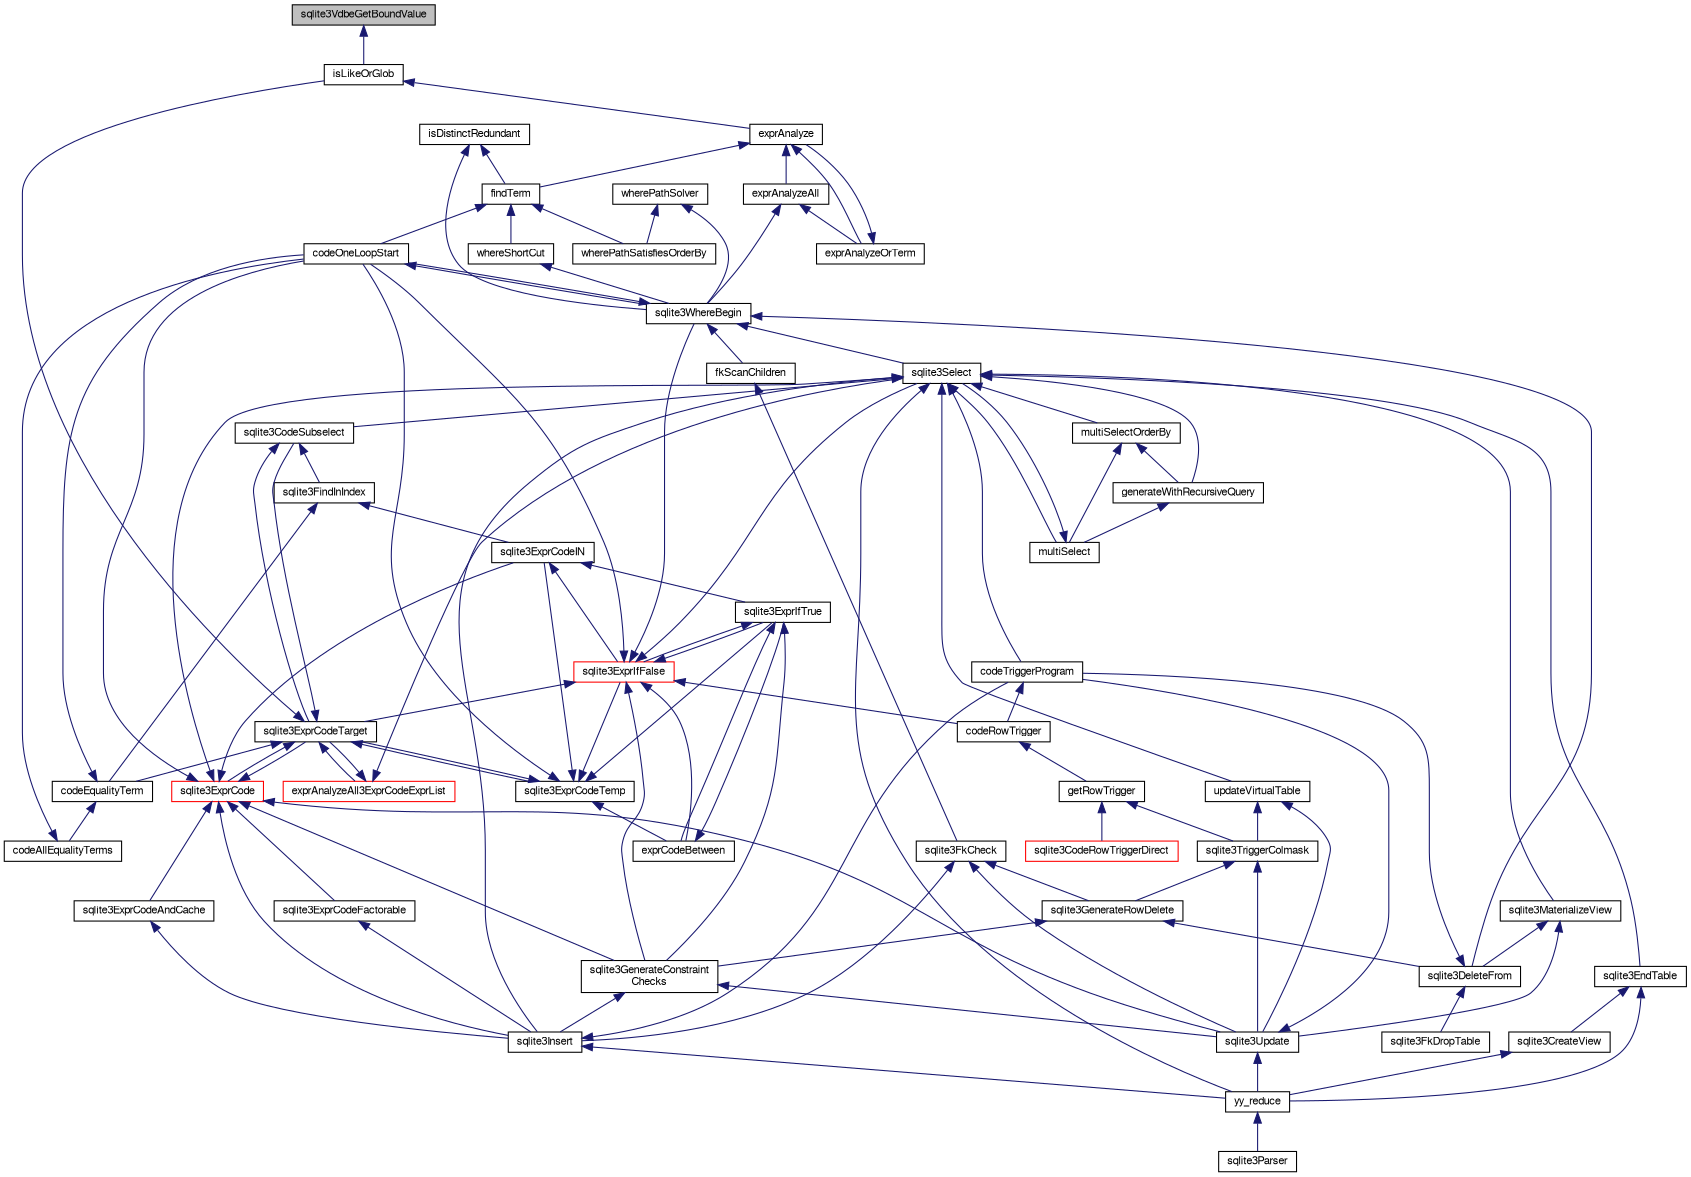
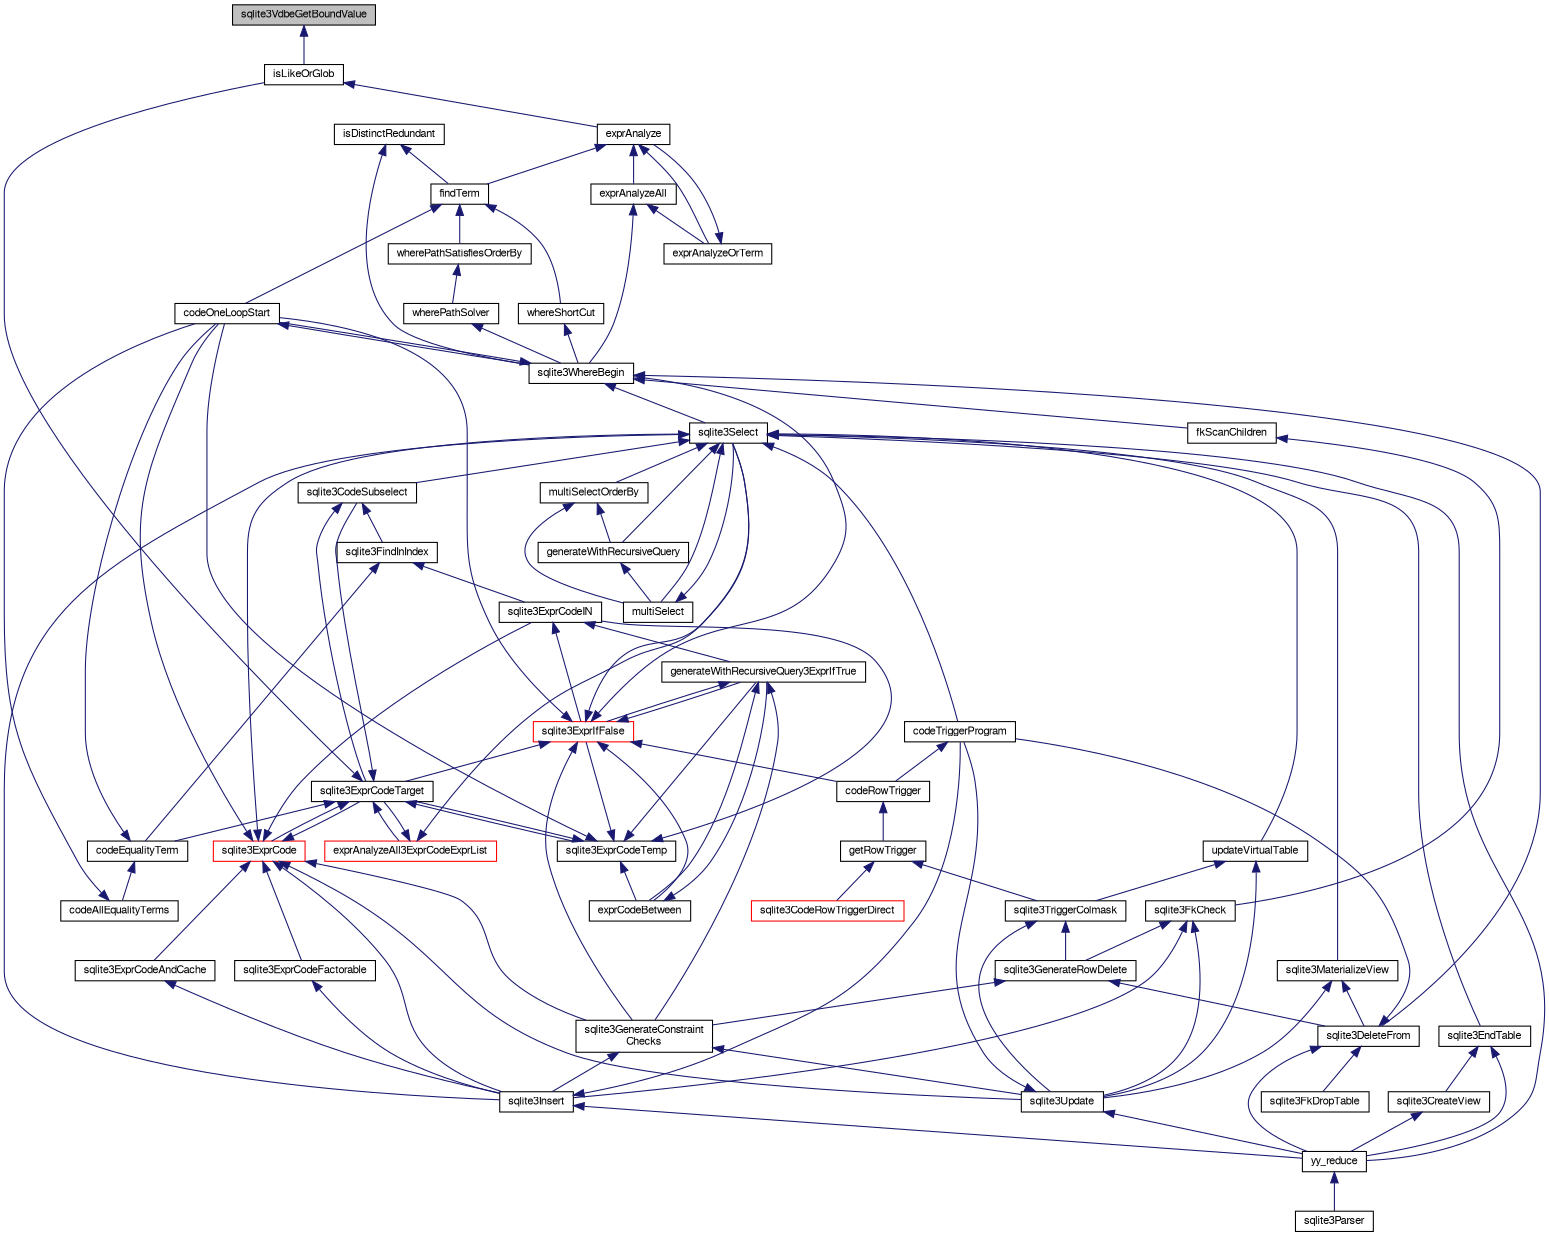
edge "wherePathSatisfiesOrderBy" -> "wherePathSolver": reversed
node "sqlite3ExprIfTrue": label "sqlite3ExprIfTrue" -> "generateWithRecursiveQuery3ExprIfTrue"
edge "yy_reduce" -> "sqlite3DeleteFrom": added
